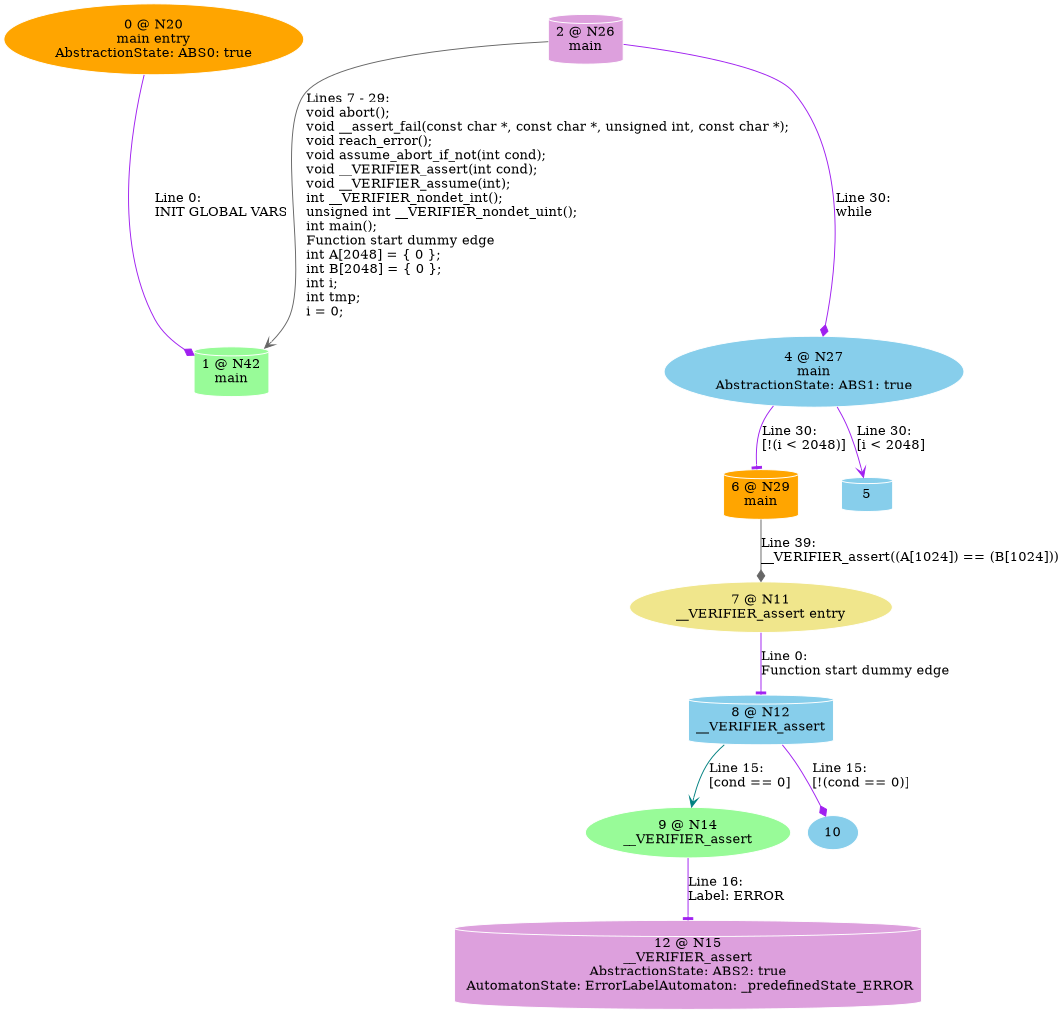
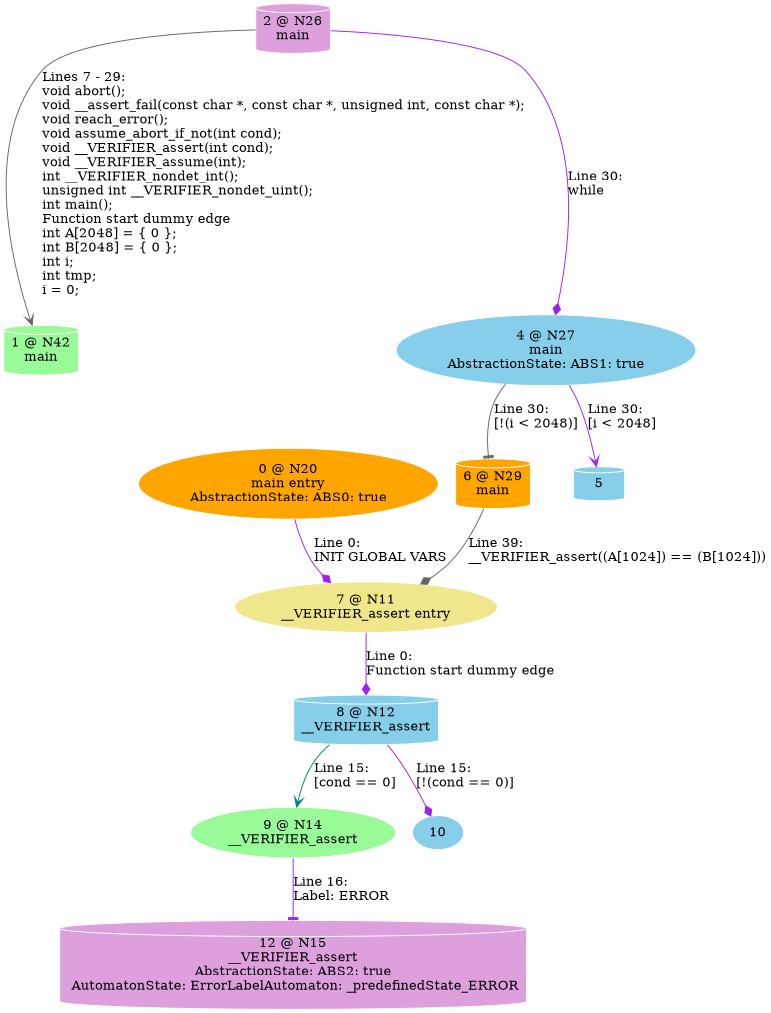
edge "0 @ N20 main entry AbstractionState: ABS0: true" -> "1 @ N42 main": now "0 @ N20 main entry AbstractionState: ABS0: true" -> "7 @ N11 __VERIFIER_assert entry"
edge "4 @ N27 main AbstractionState: ABS1: true" -> "6 @ N29 main": color purple -> gray40
edge "7 @ N11 __VERIFIER_assert entry" -> "8 @ N12 __VERIFIER_assert": arrowhead tee -> diamond
